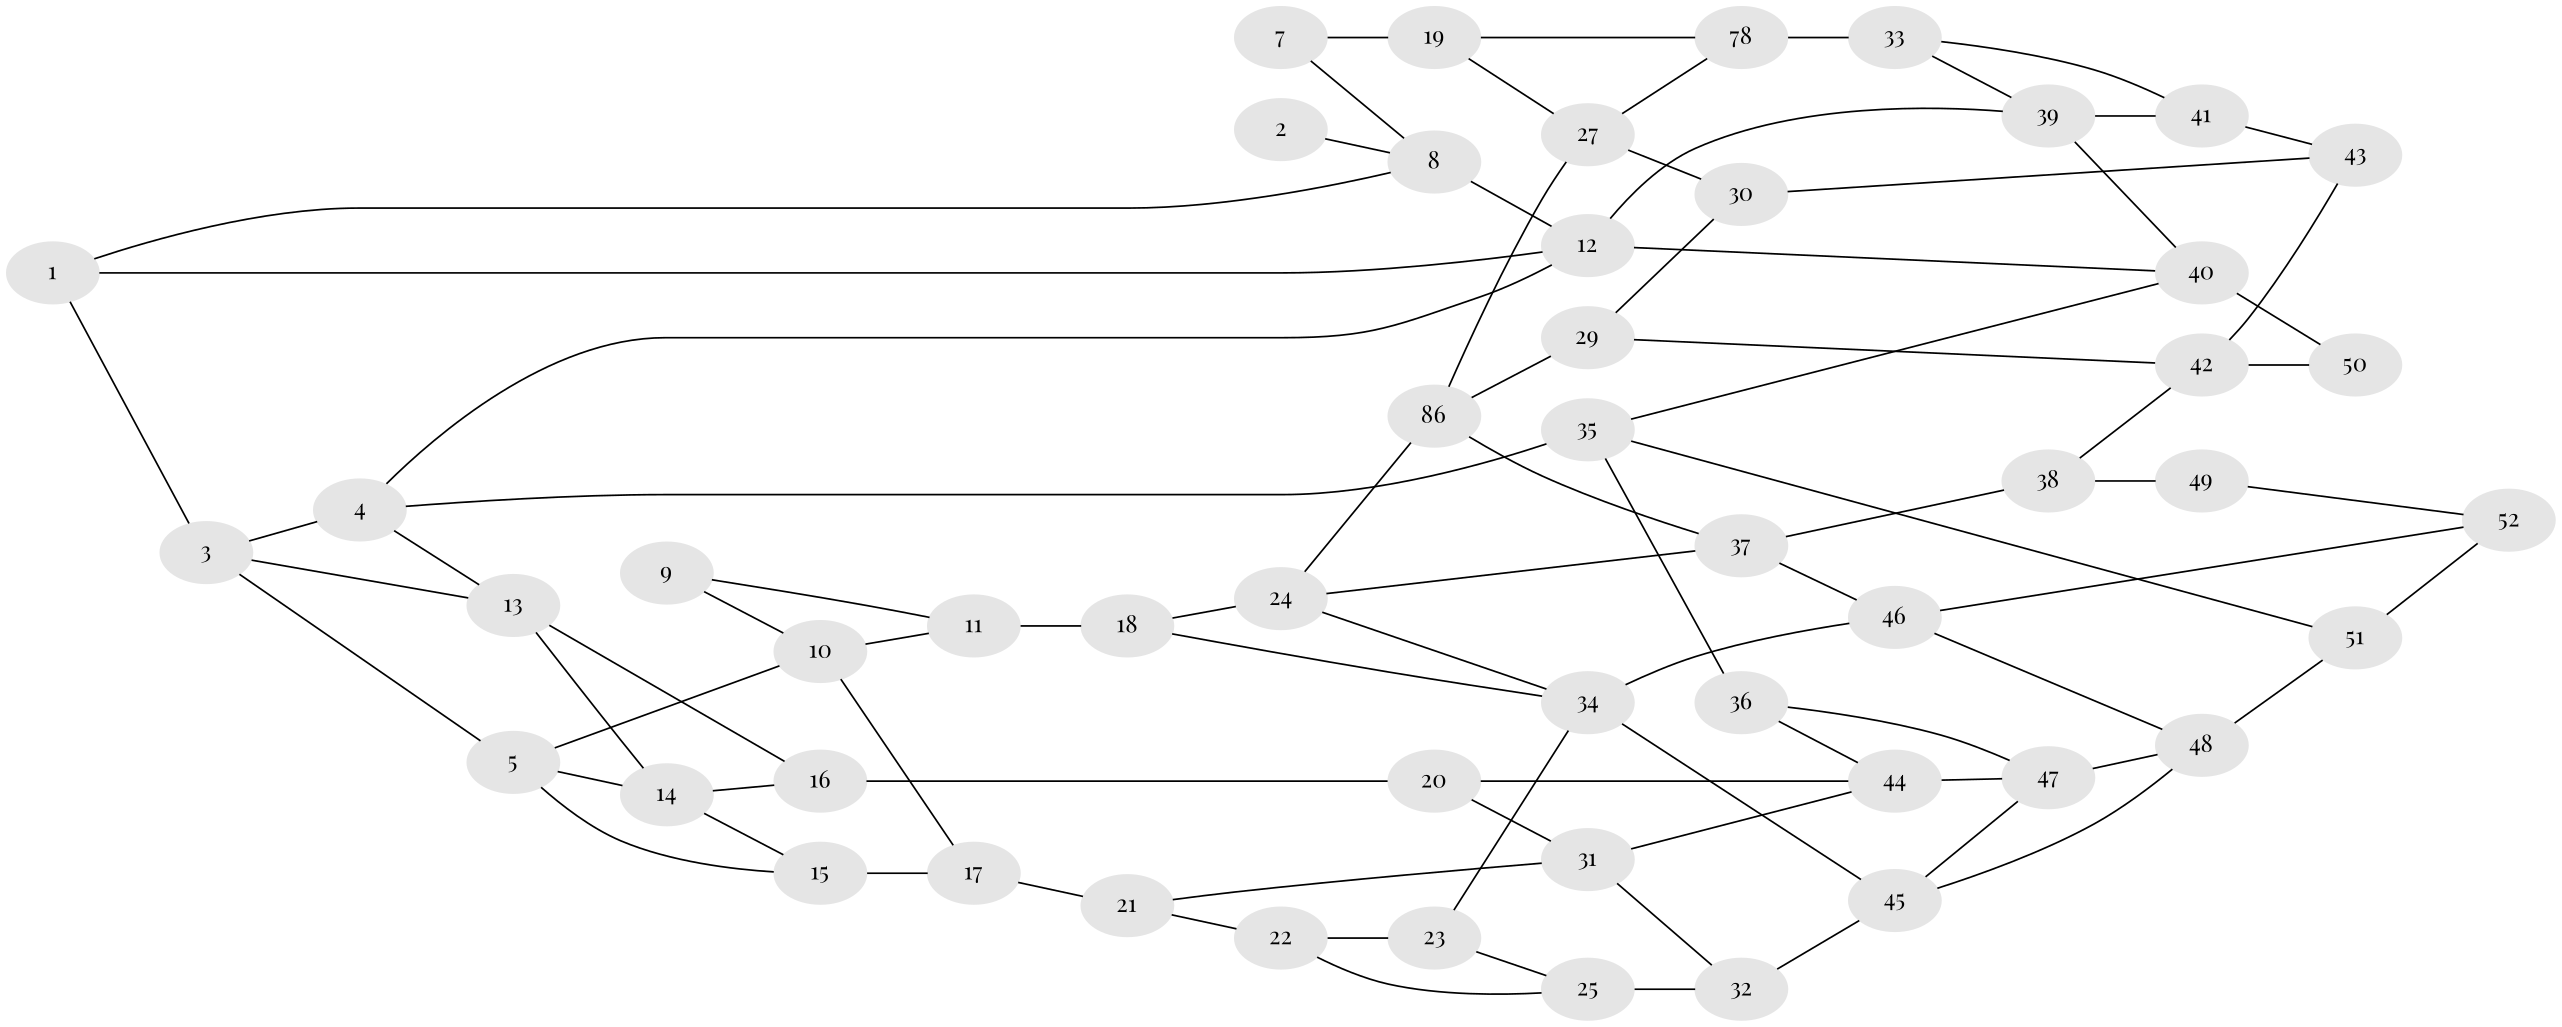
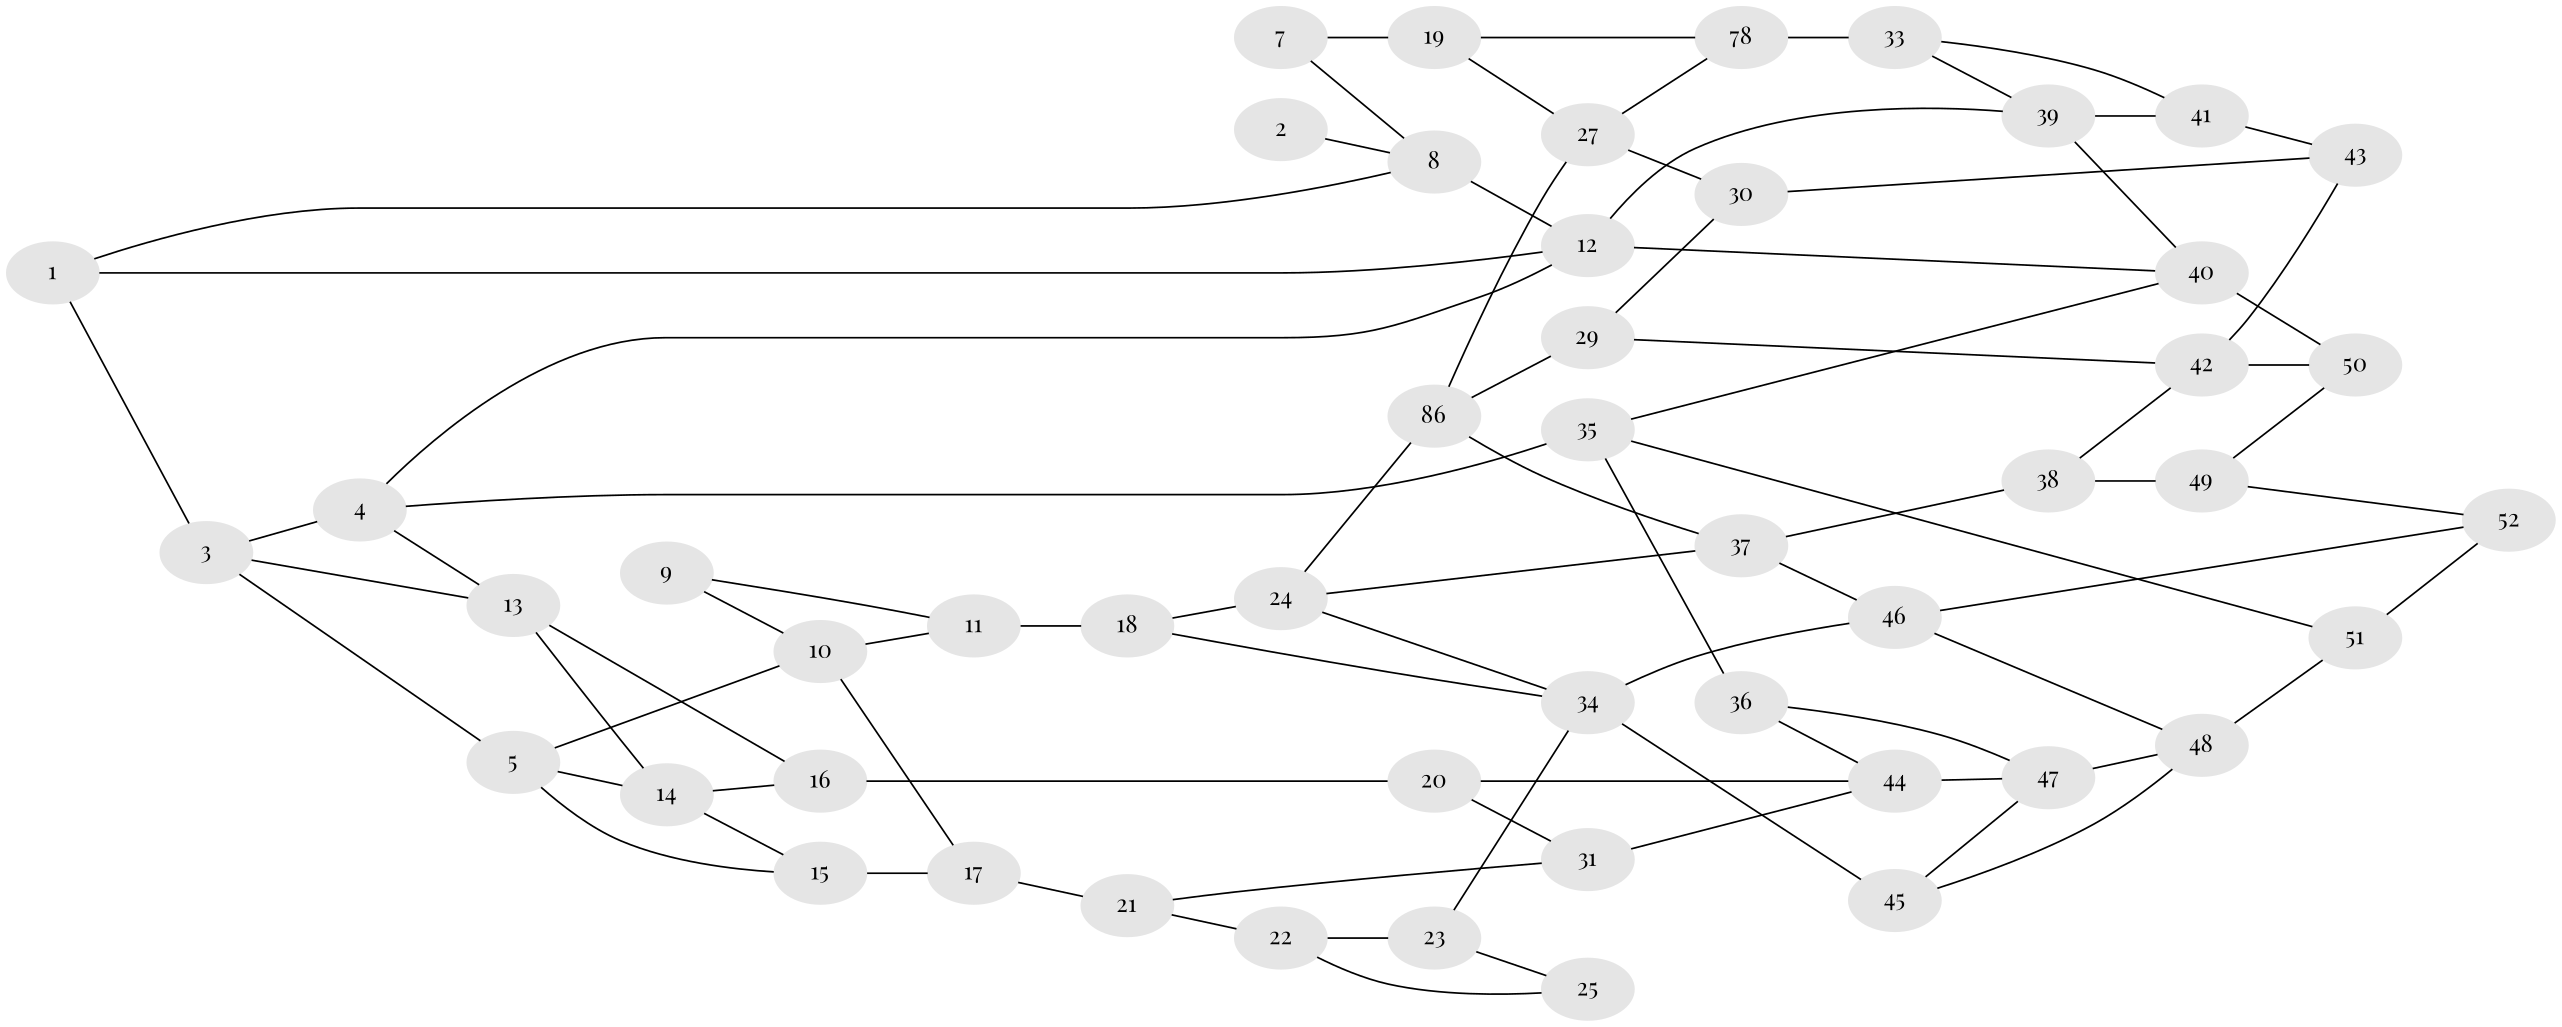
edge "50" -- "49": added
node "32": removed
